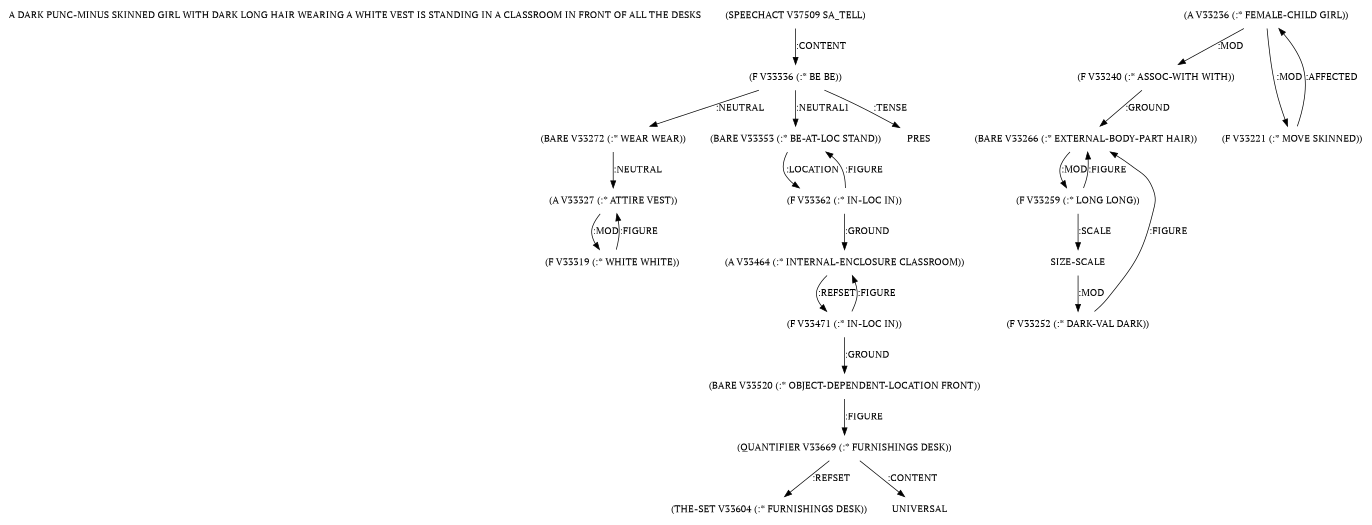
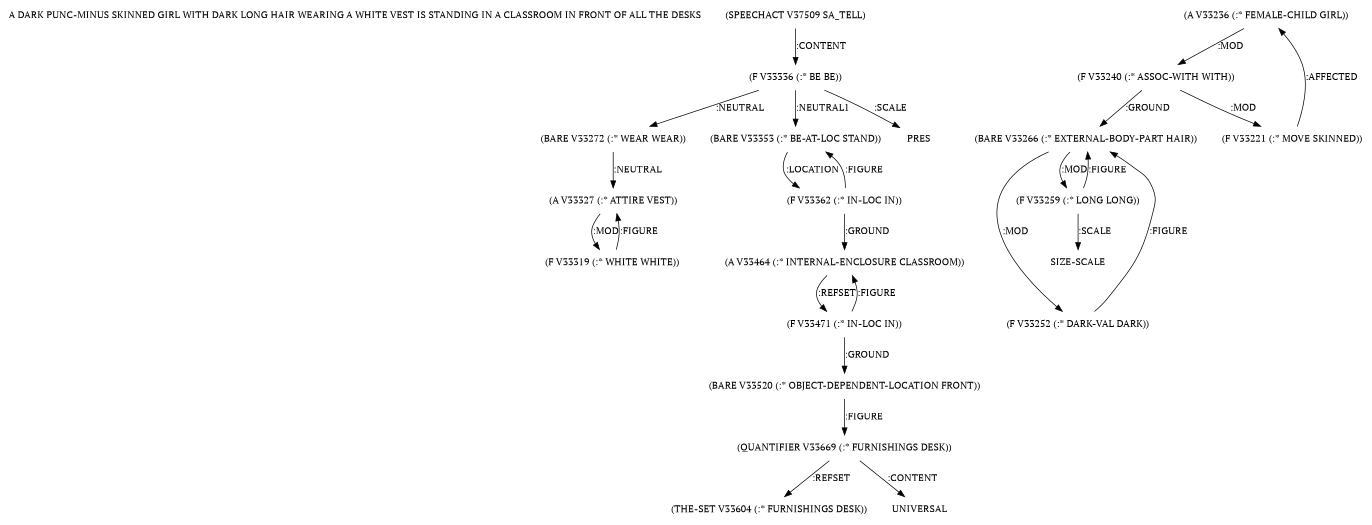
edge "(A V33236 (:* FEMALE-CHILD GIRL))" -> "(F V33221 (:* MOVE SKINNED))": now "(F V33240 (:* ASSOC-WITH WITH))" -> "(F V33221 (:* MOVE SKINNED))"
edge "(F V33336 (:* BE BE))" -> "PRES": label ":TENSE" -> ":SCALE"
edge "SIZE-SCALE" -> "(F V33252 (:* DARK-VAL DARK))": now "(BARE V33266 (:* EXTERNAL-BODY-PART HAIR))" -> "(F V33252 (:* DARK-VAL DARK))"
